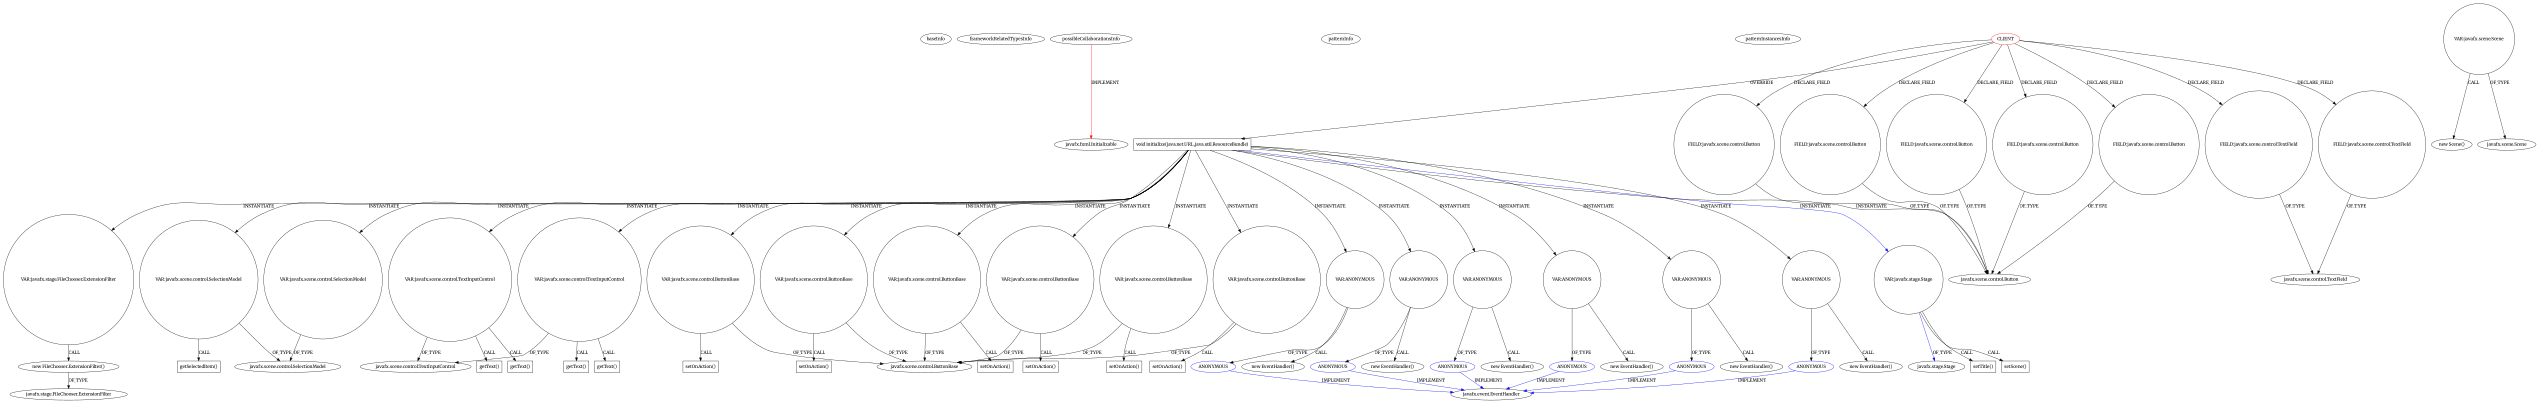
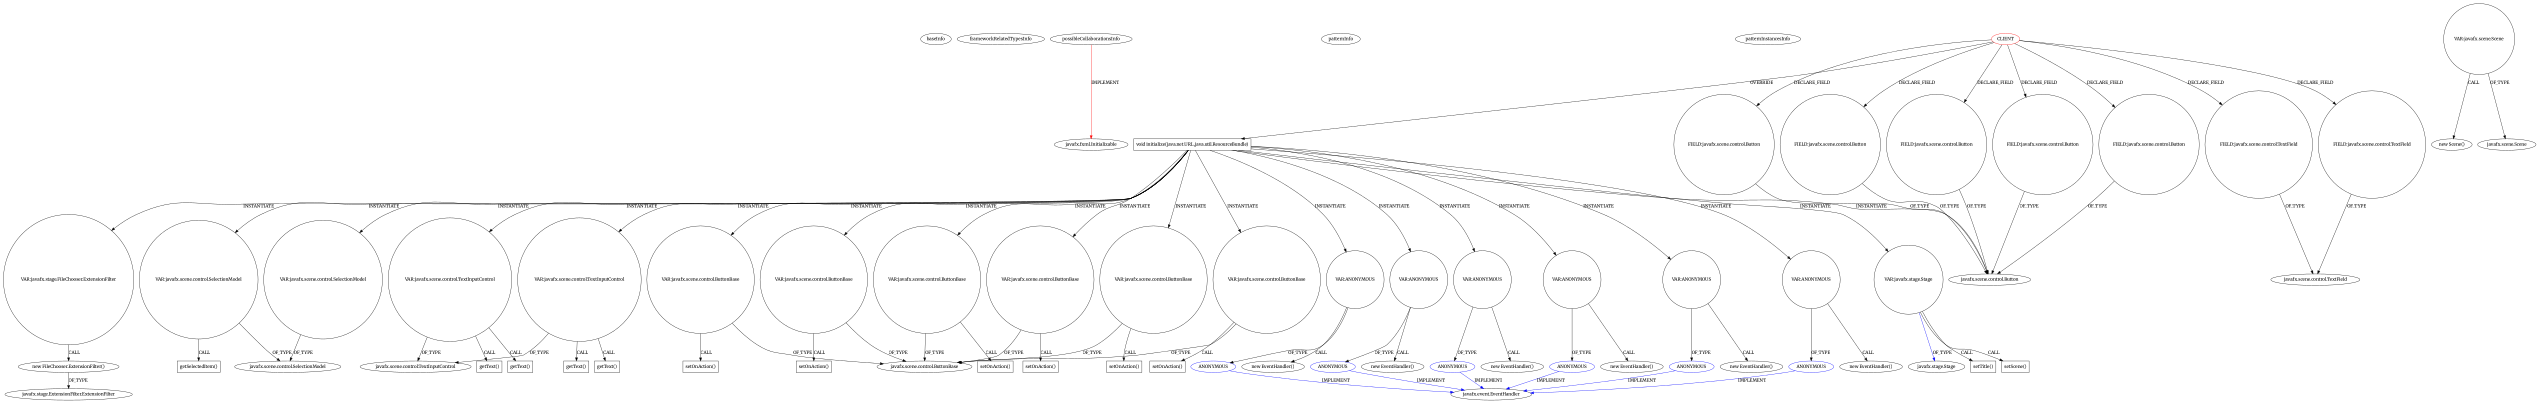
edge "void initialize(java.net.URL,java.util.ResourceBundle)" -> "VAR:javafx.stage.Stage": color blue -> black
node "javafx.stage.FileChooser.ExtensionFilter": label "javafx.stage.FileChooser.ExtensionFilter" -> "javafx.stage.ExtensionFilter.ExtensionFilter"
